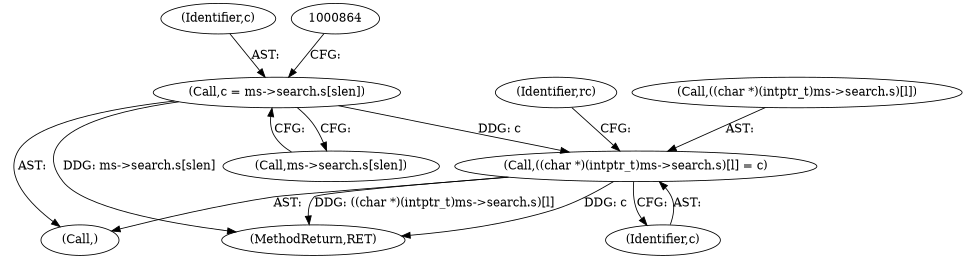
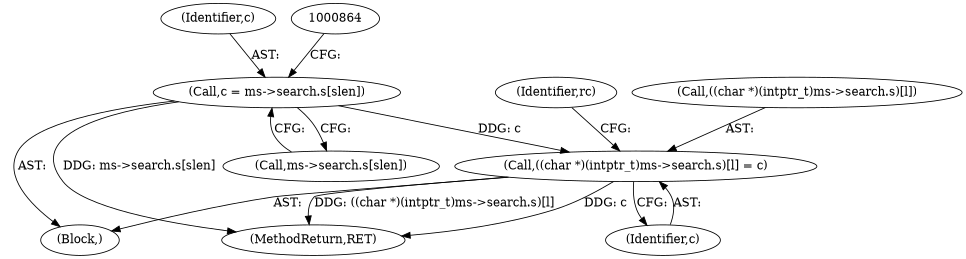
node "(Call,)": label "(Call,)" -> "(Block,)"
